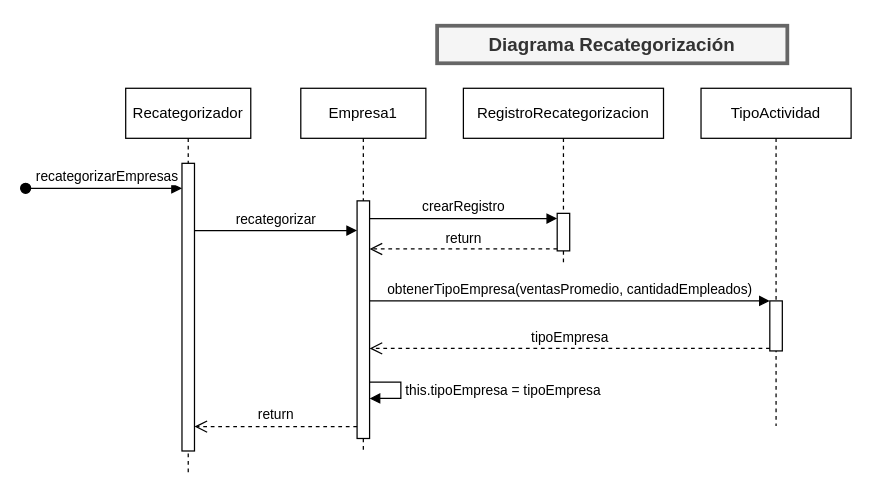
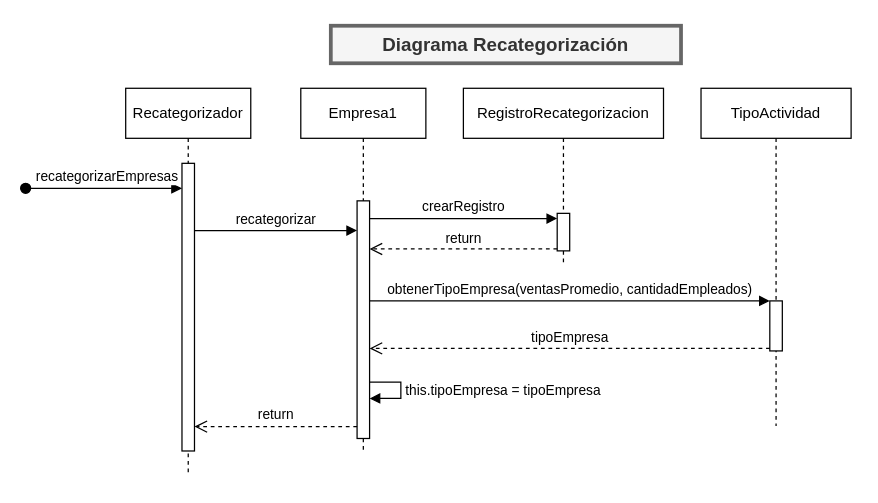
node "Diagrama Recategorización": moved (612, 44) -> (506, 44)
